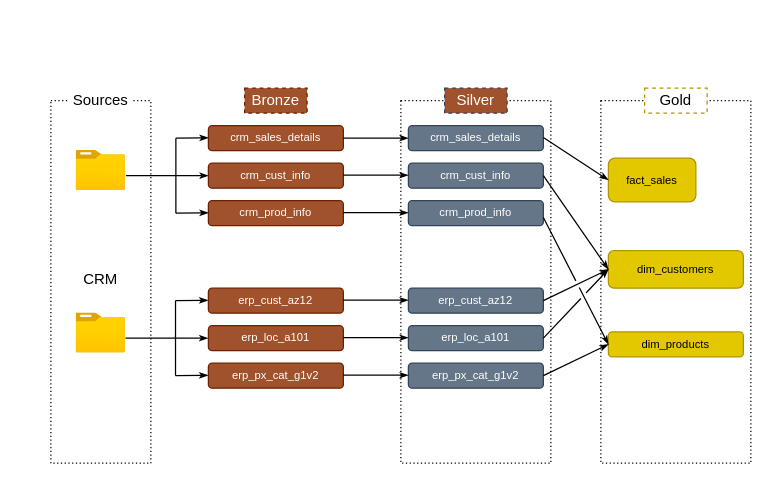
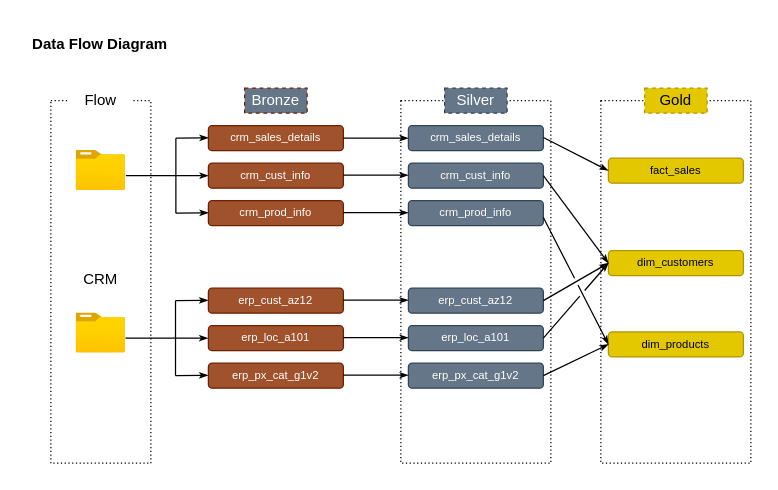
node "Data Flow Diagram": added
node "Sources": label "Sources" -> "Flow"
node "Bronze": fillcolor #a0522d -> #647687
node "Silver": fillcolor #a0522d -> #647687
node "Gold": fillcolor #ffffff -> #e3c800
node "fact_sales": size 88x44 -> 135x25
node "dim_customers": size 135x38 -> 135x25
